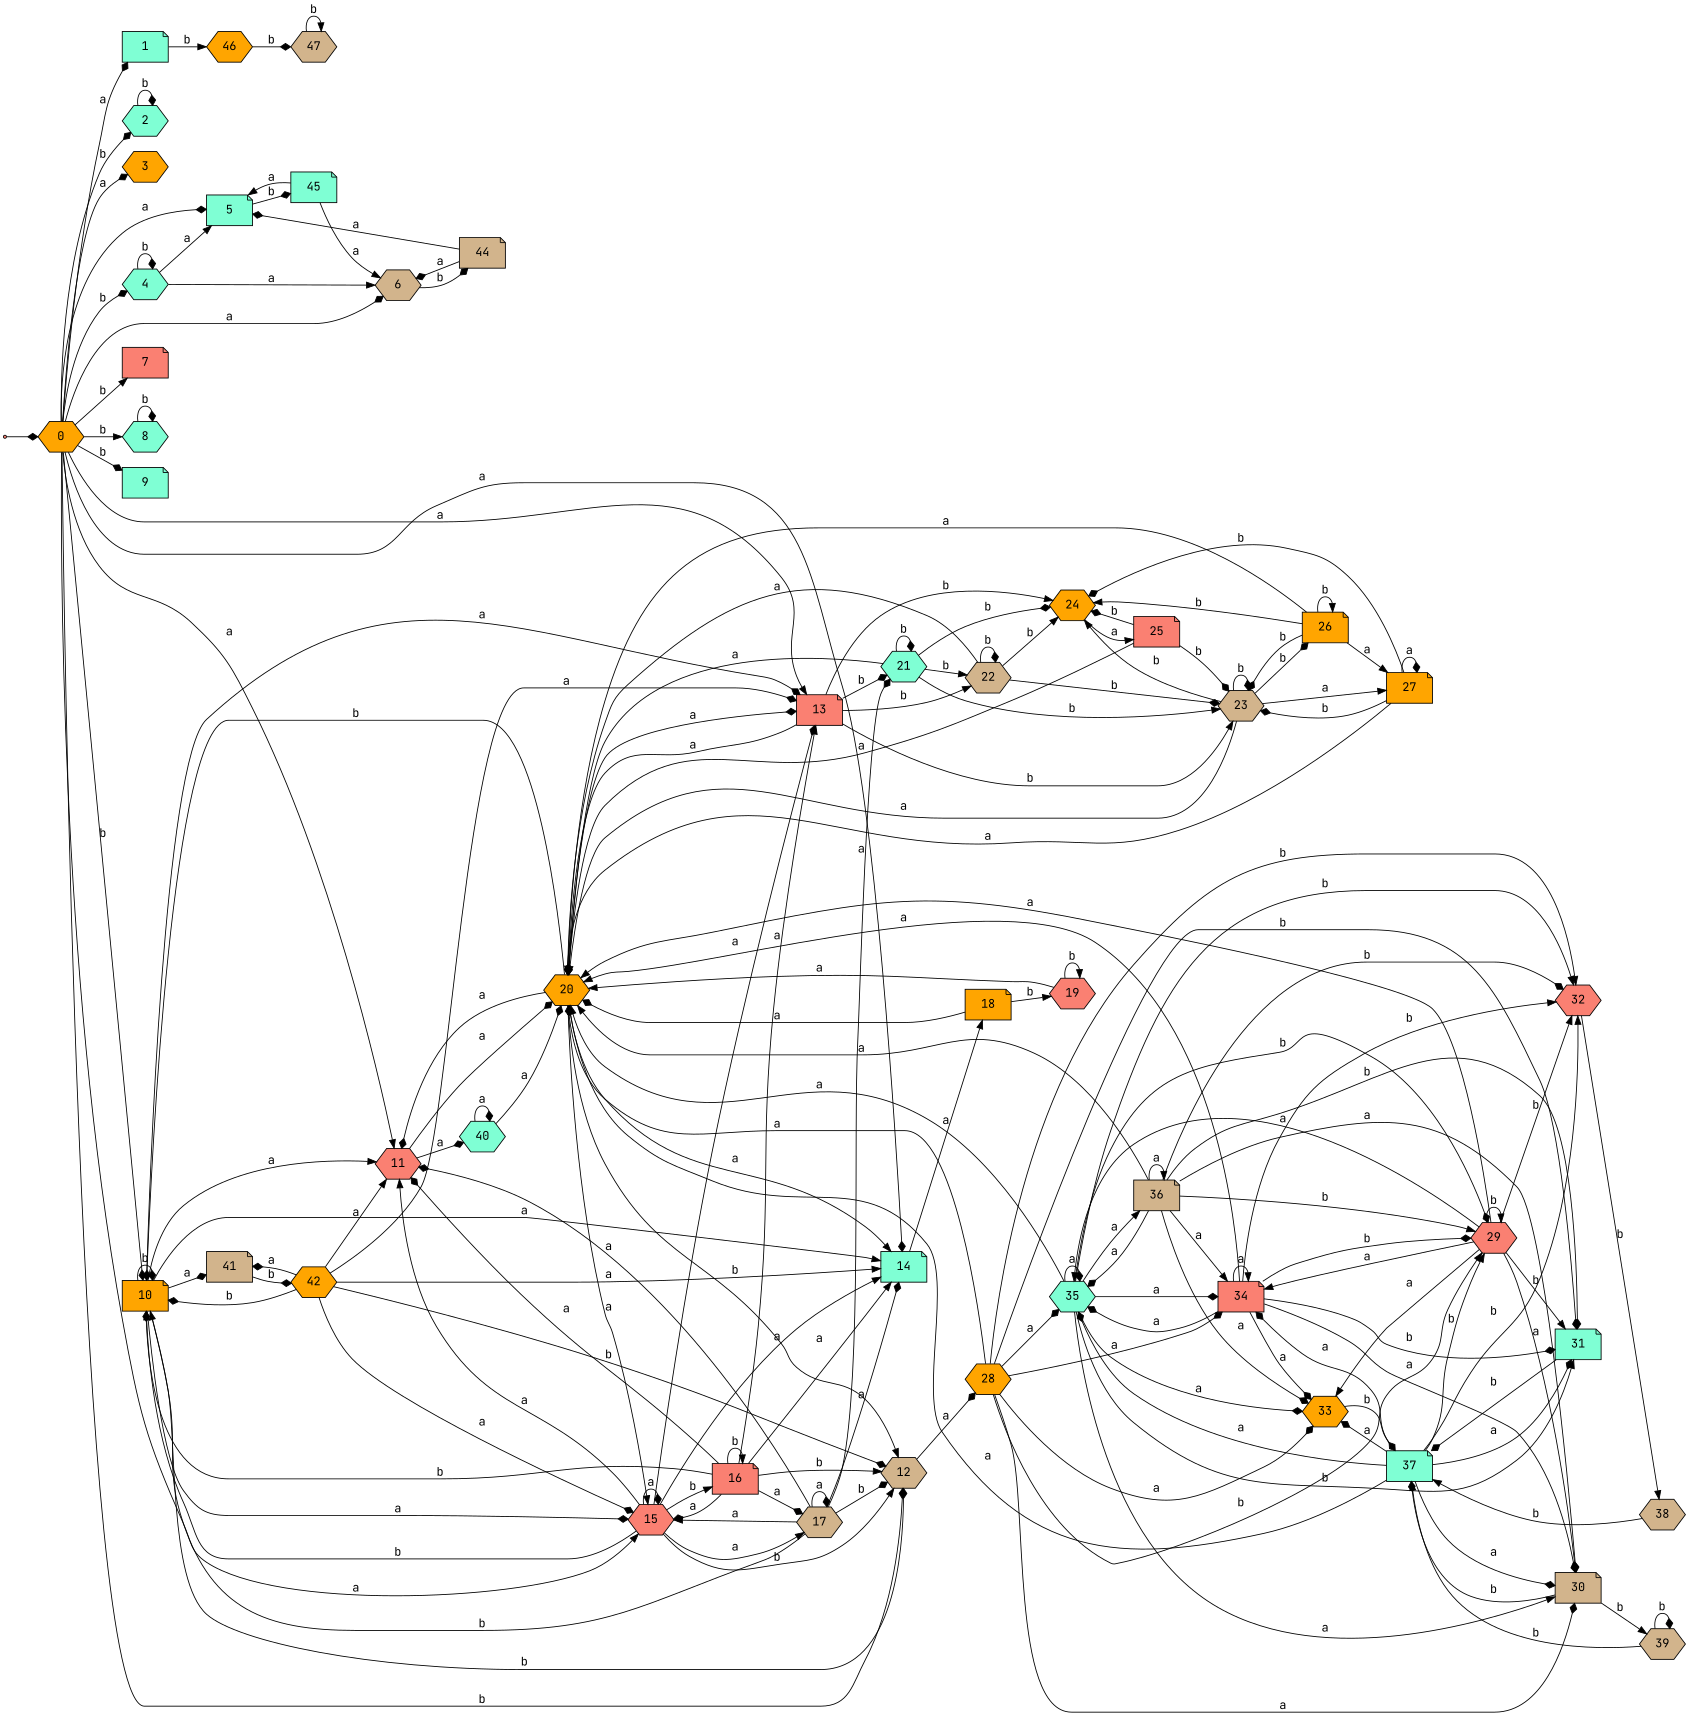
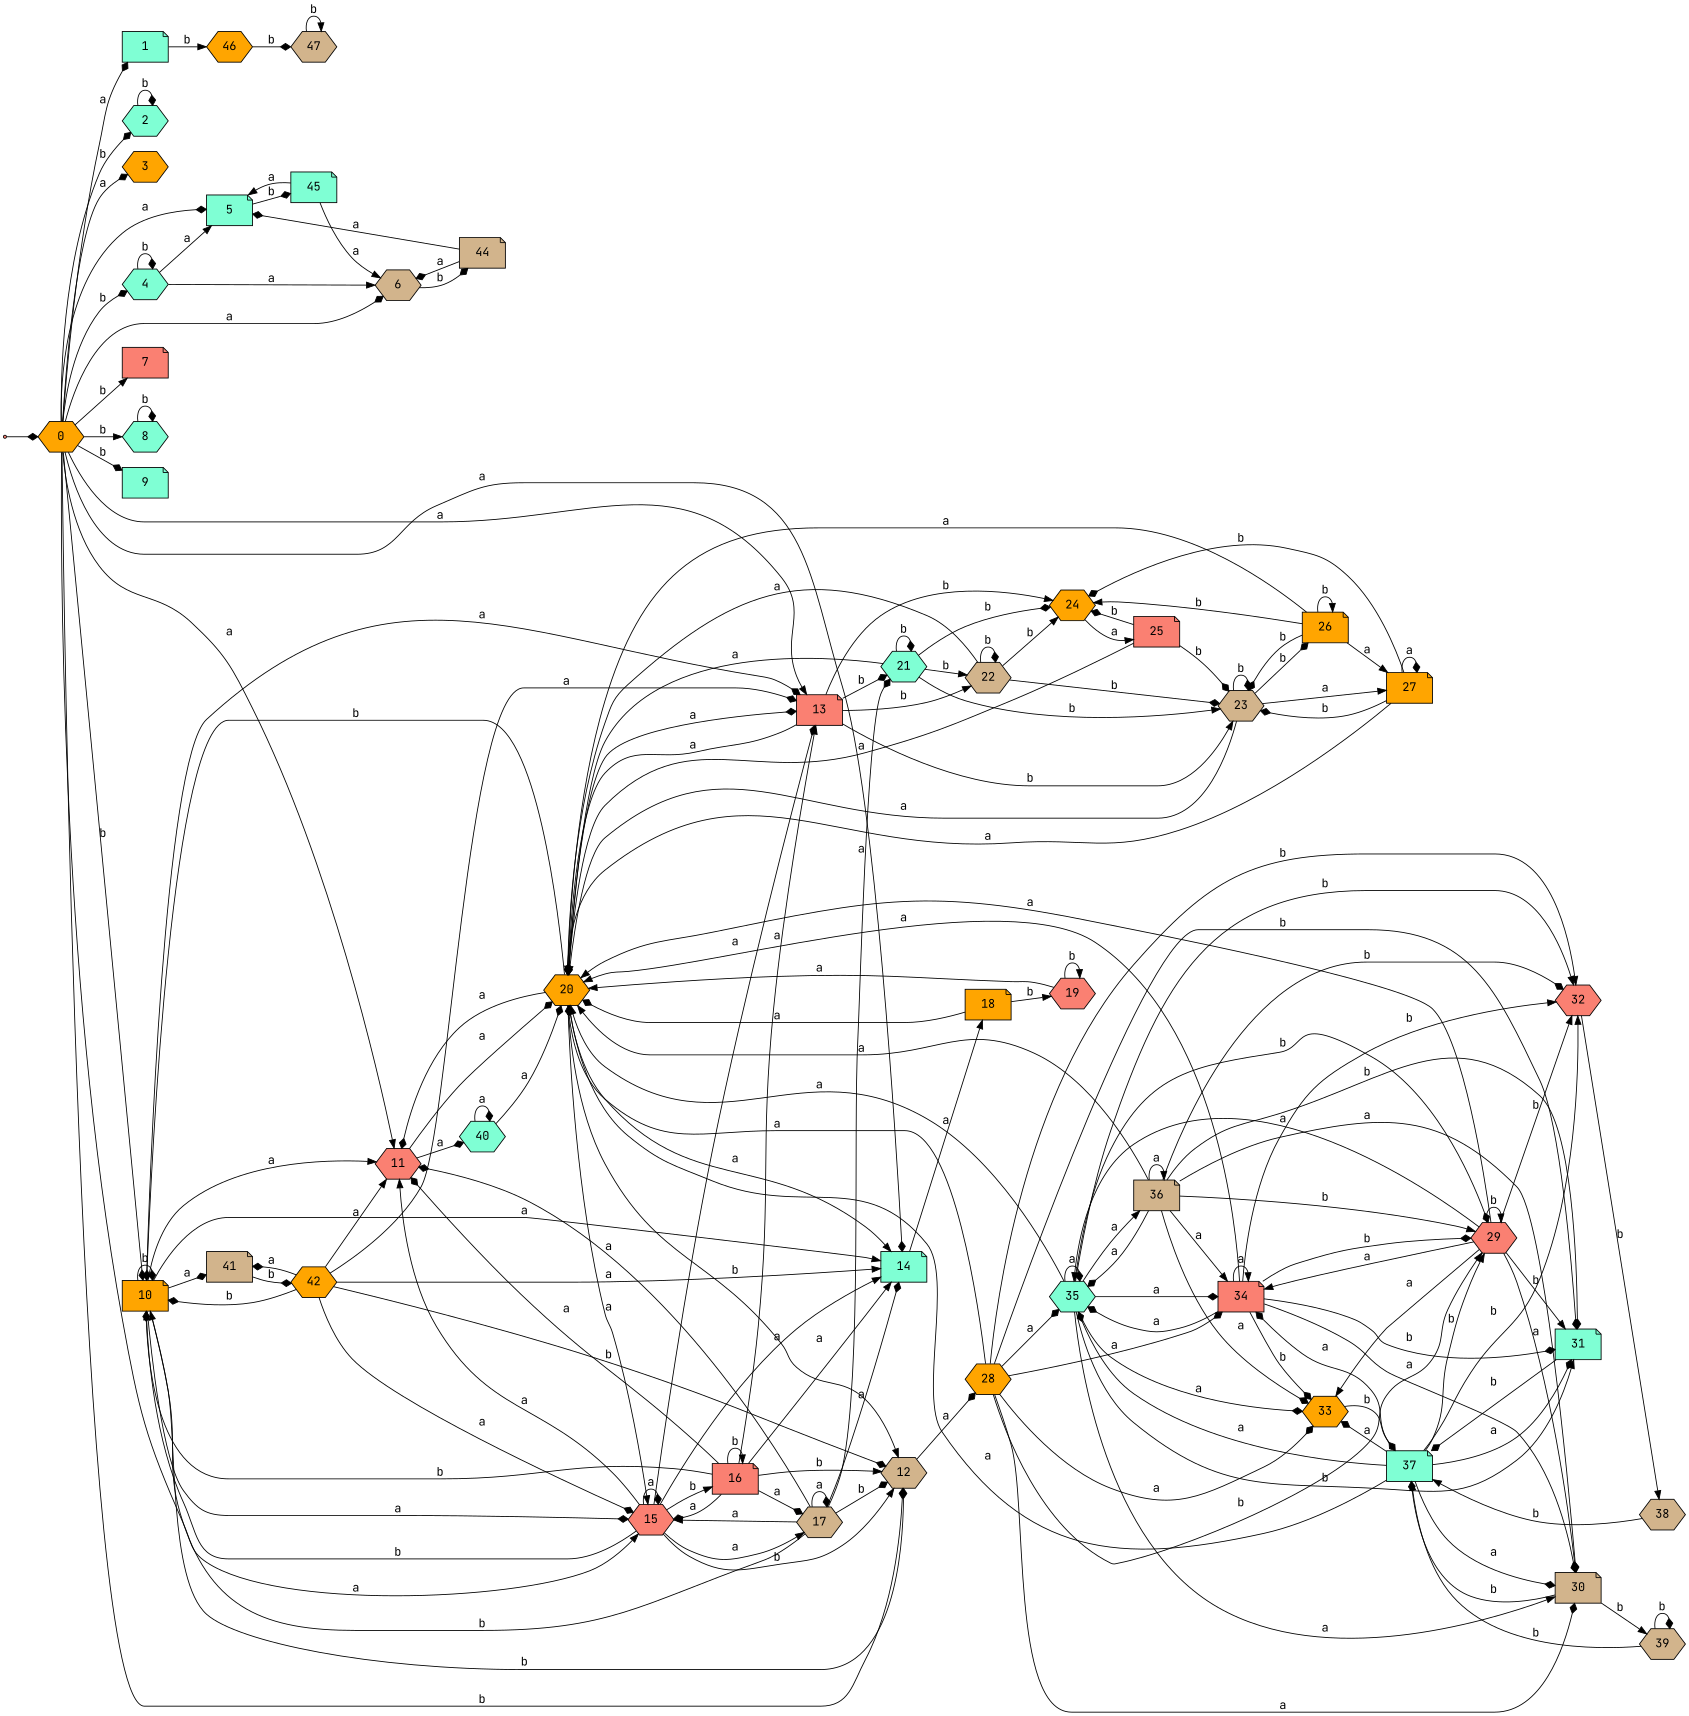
edge "23" -> "24": removed, label "b"
edge "34" -> "33": label "a" -> "b"
